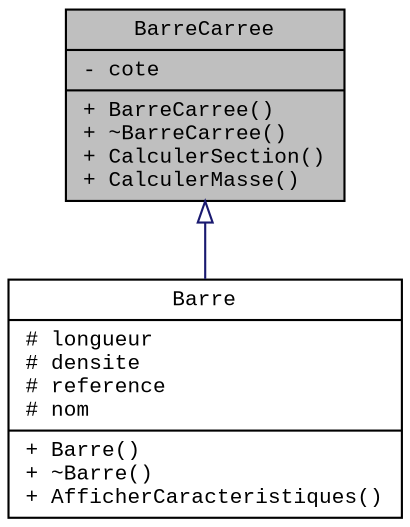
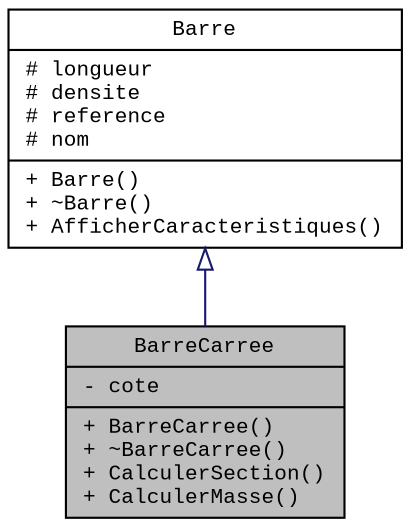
edge "Barre" -> "BarreCarree": reversed
